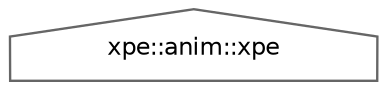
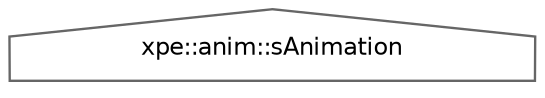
node "xpe::anim::xpe": label "xpe::anim::xpe" -> "xpe::anim::sAnimation"
